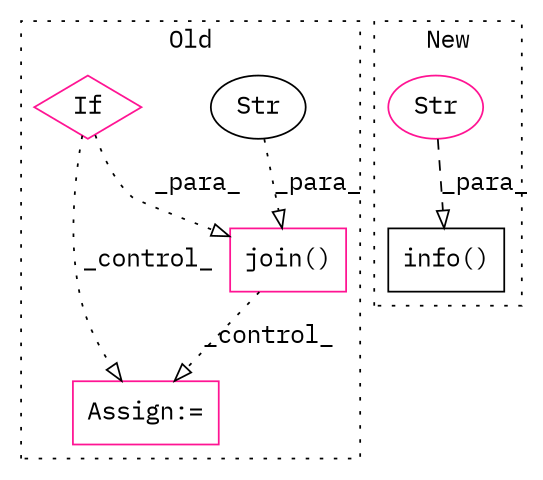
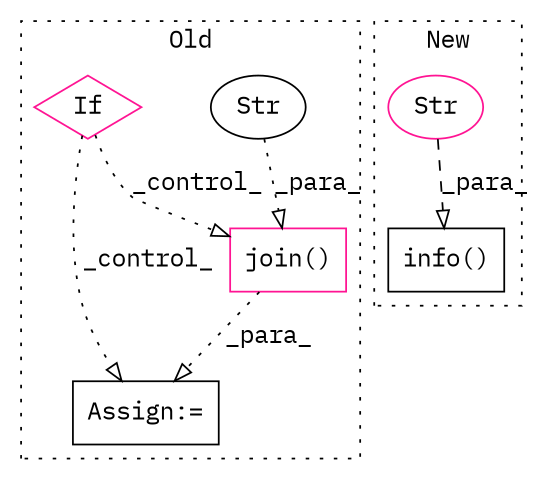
edge "If" -> "join()": label "_para_" -> "_control_"
edge "join()" -> "Assign:=": label "_control_" -> "_para_"
node "Assign:=": color deeppink -> black
